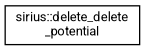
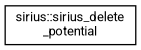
node "sirius::delete_delete _potential": label "sirius::delete_delete _potential" -> "sirius::sirius_delete _potential"
